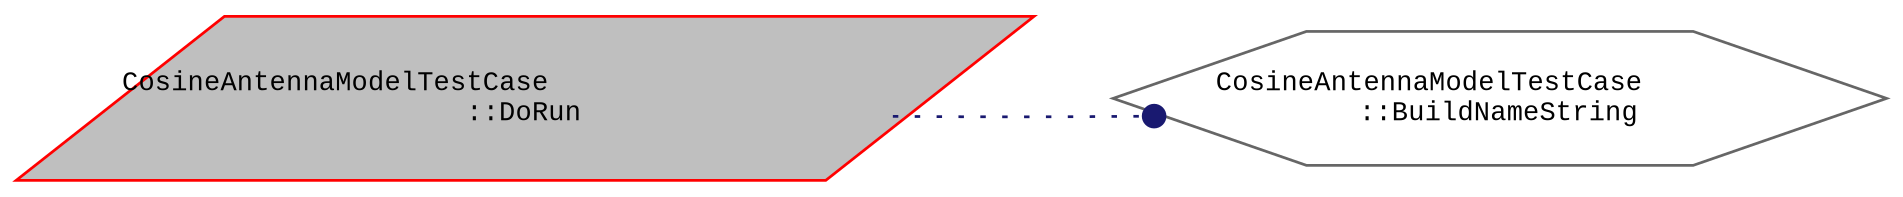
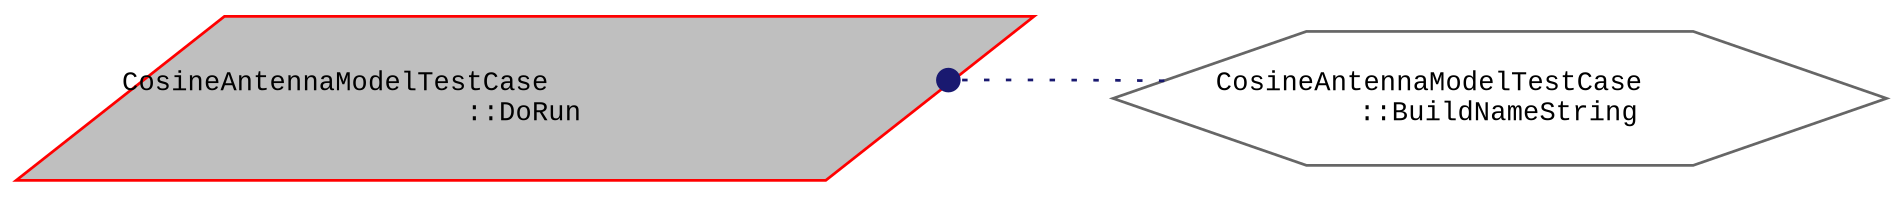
edge "CosineAntennaModelTestCase ::DoRun" -> "CosineAntennaModelTestCase ::BuildNameString": reversed
